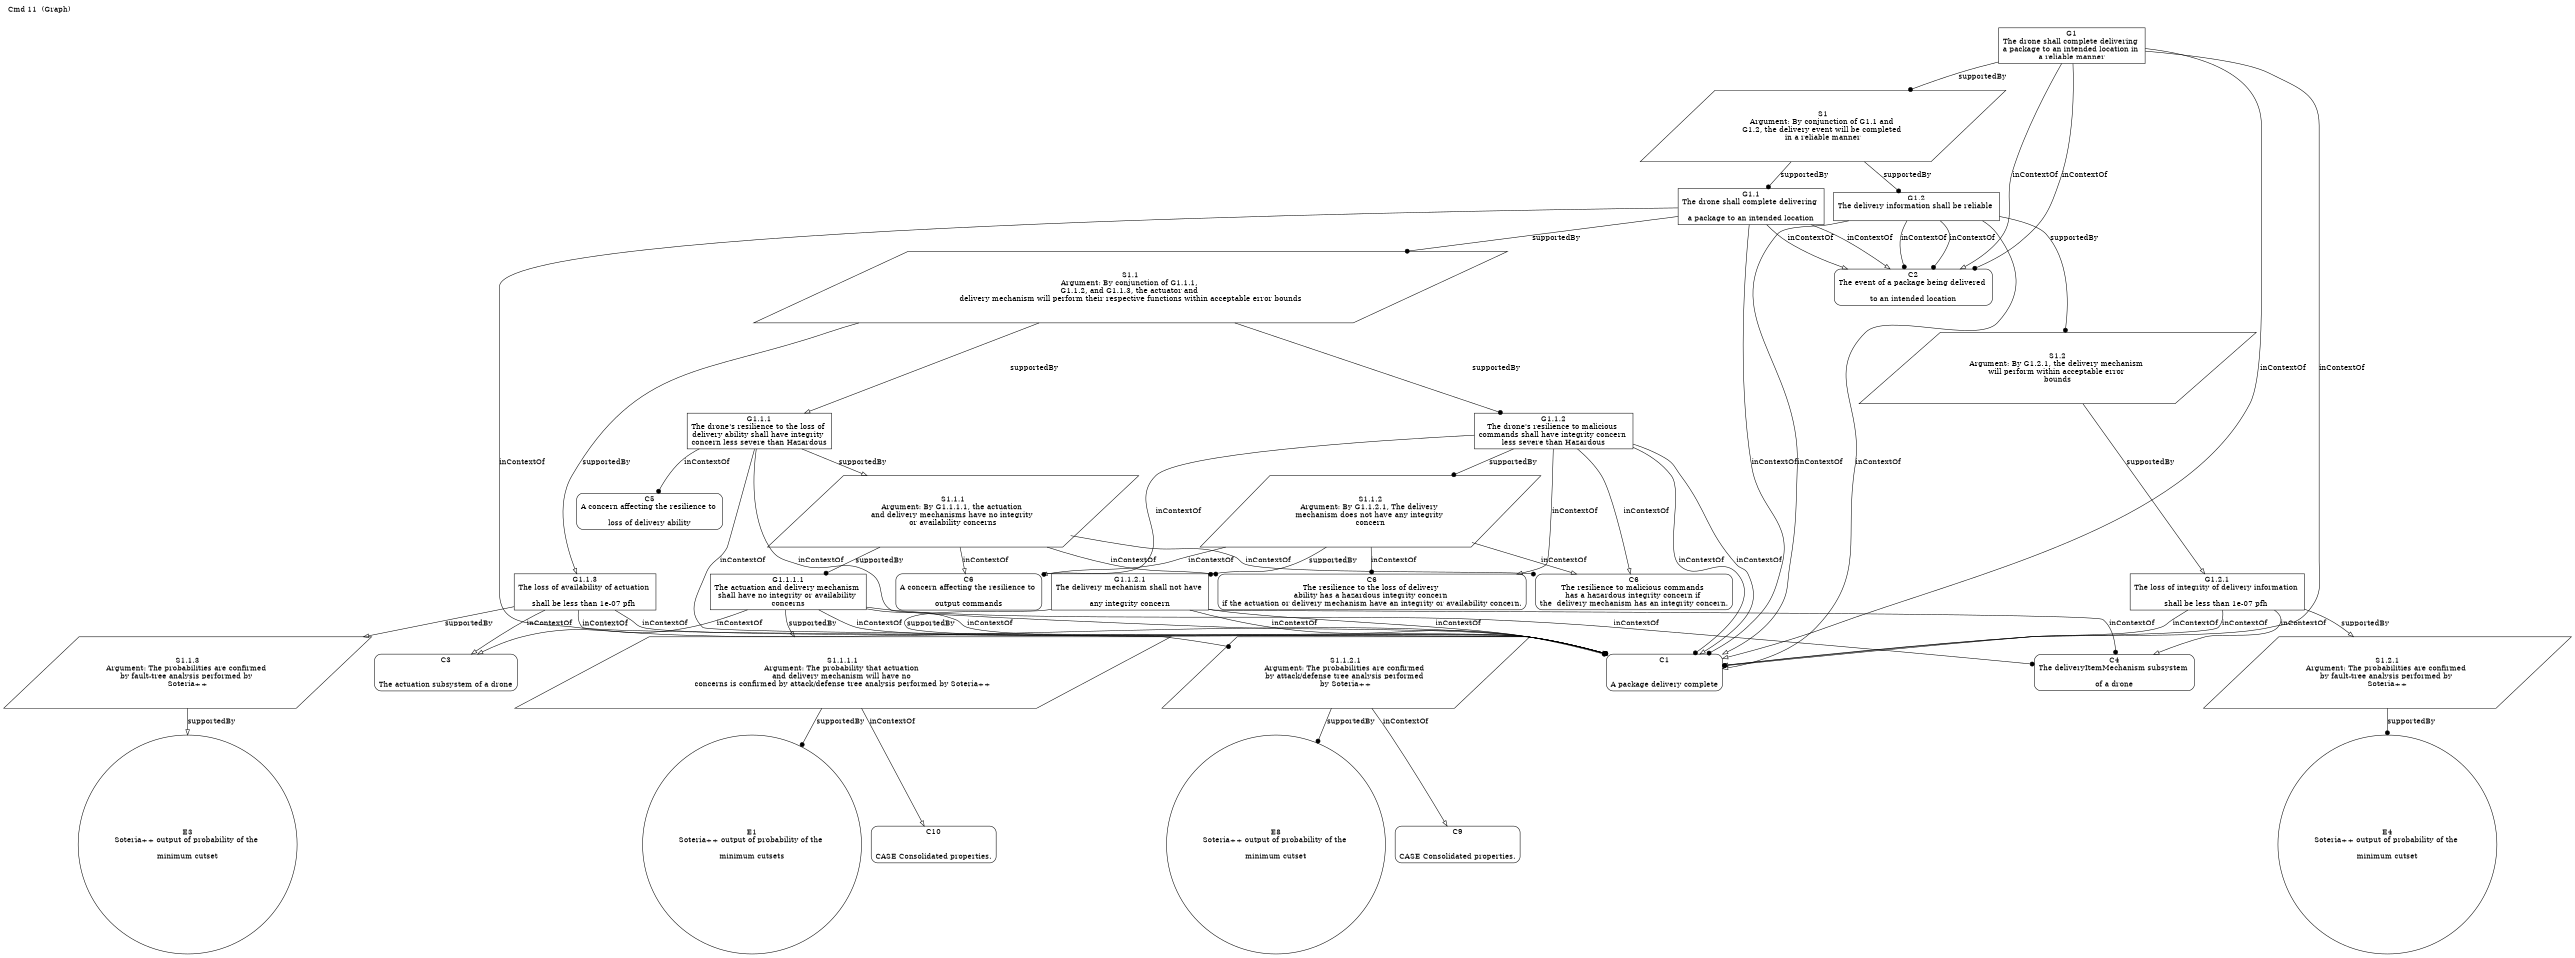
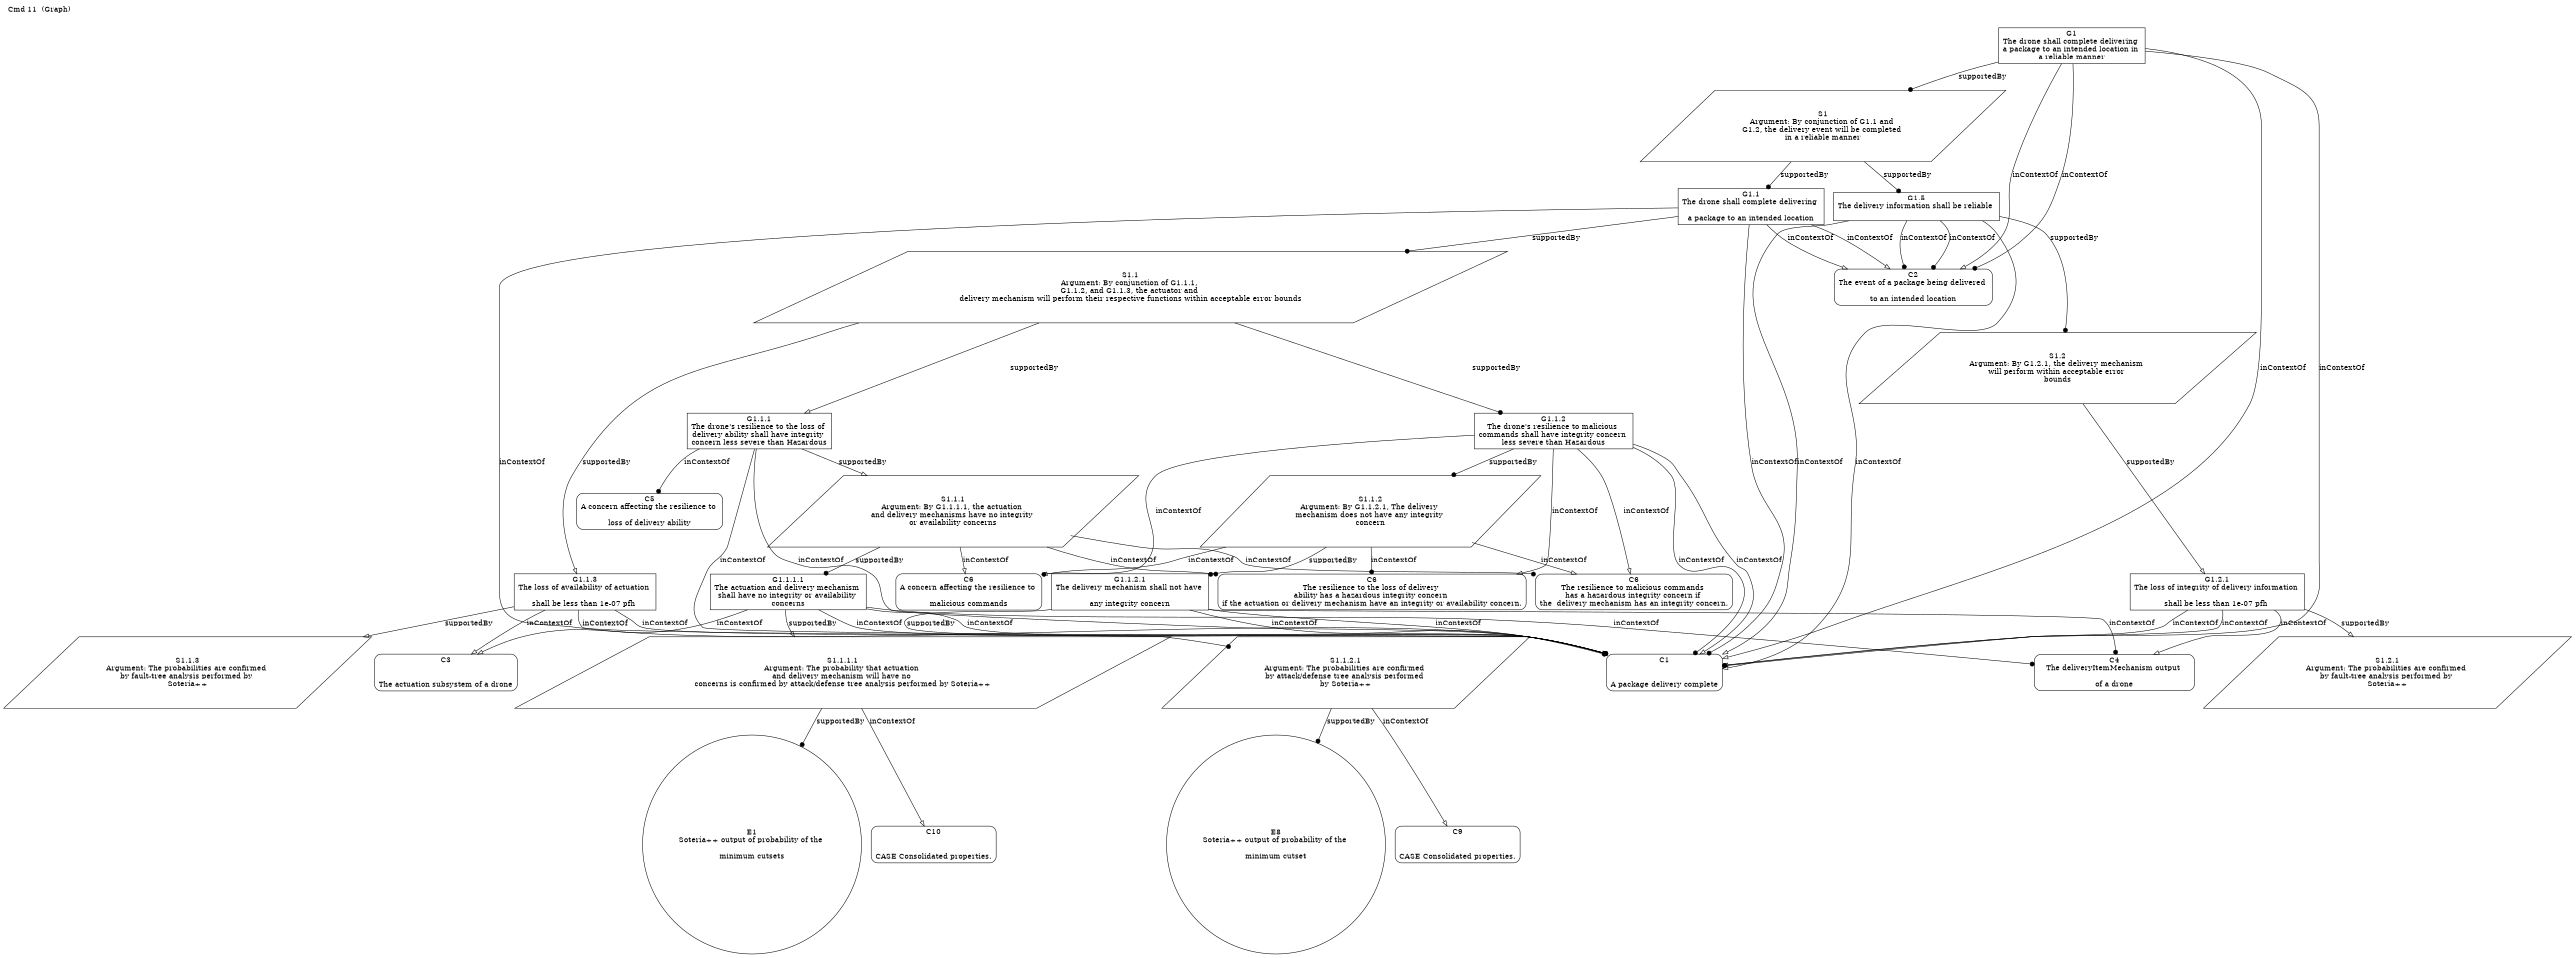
node "G1.2 The delivery information shall be reliable": label "G1.2 The delivery information shall be reliable" -> "G1.5 The delivery information shall be reliable"
node "C6 A concern affecting the resilience to output commands": label "C6 A concern affecting the resilience to output commands" -> "C6 A concern affecting the resilience to malicious commands"
node "C4 The deliveryItemMechanism subsystem of a drone": label "C4 The deliveryItemMechanism subsystem of a drone" -> "C4 The deliveryItemMechanism output of a drone"
node "E3 Soteria++ output of probability of the minimum cutset": removed
node "E4 Soteria++ output of probability of the minimum cutset": removed
